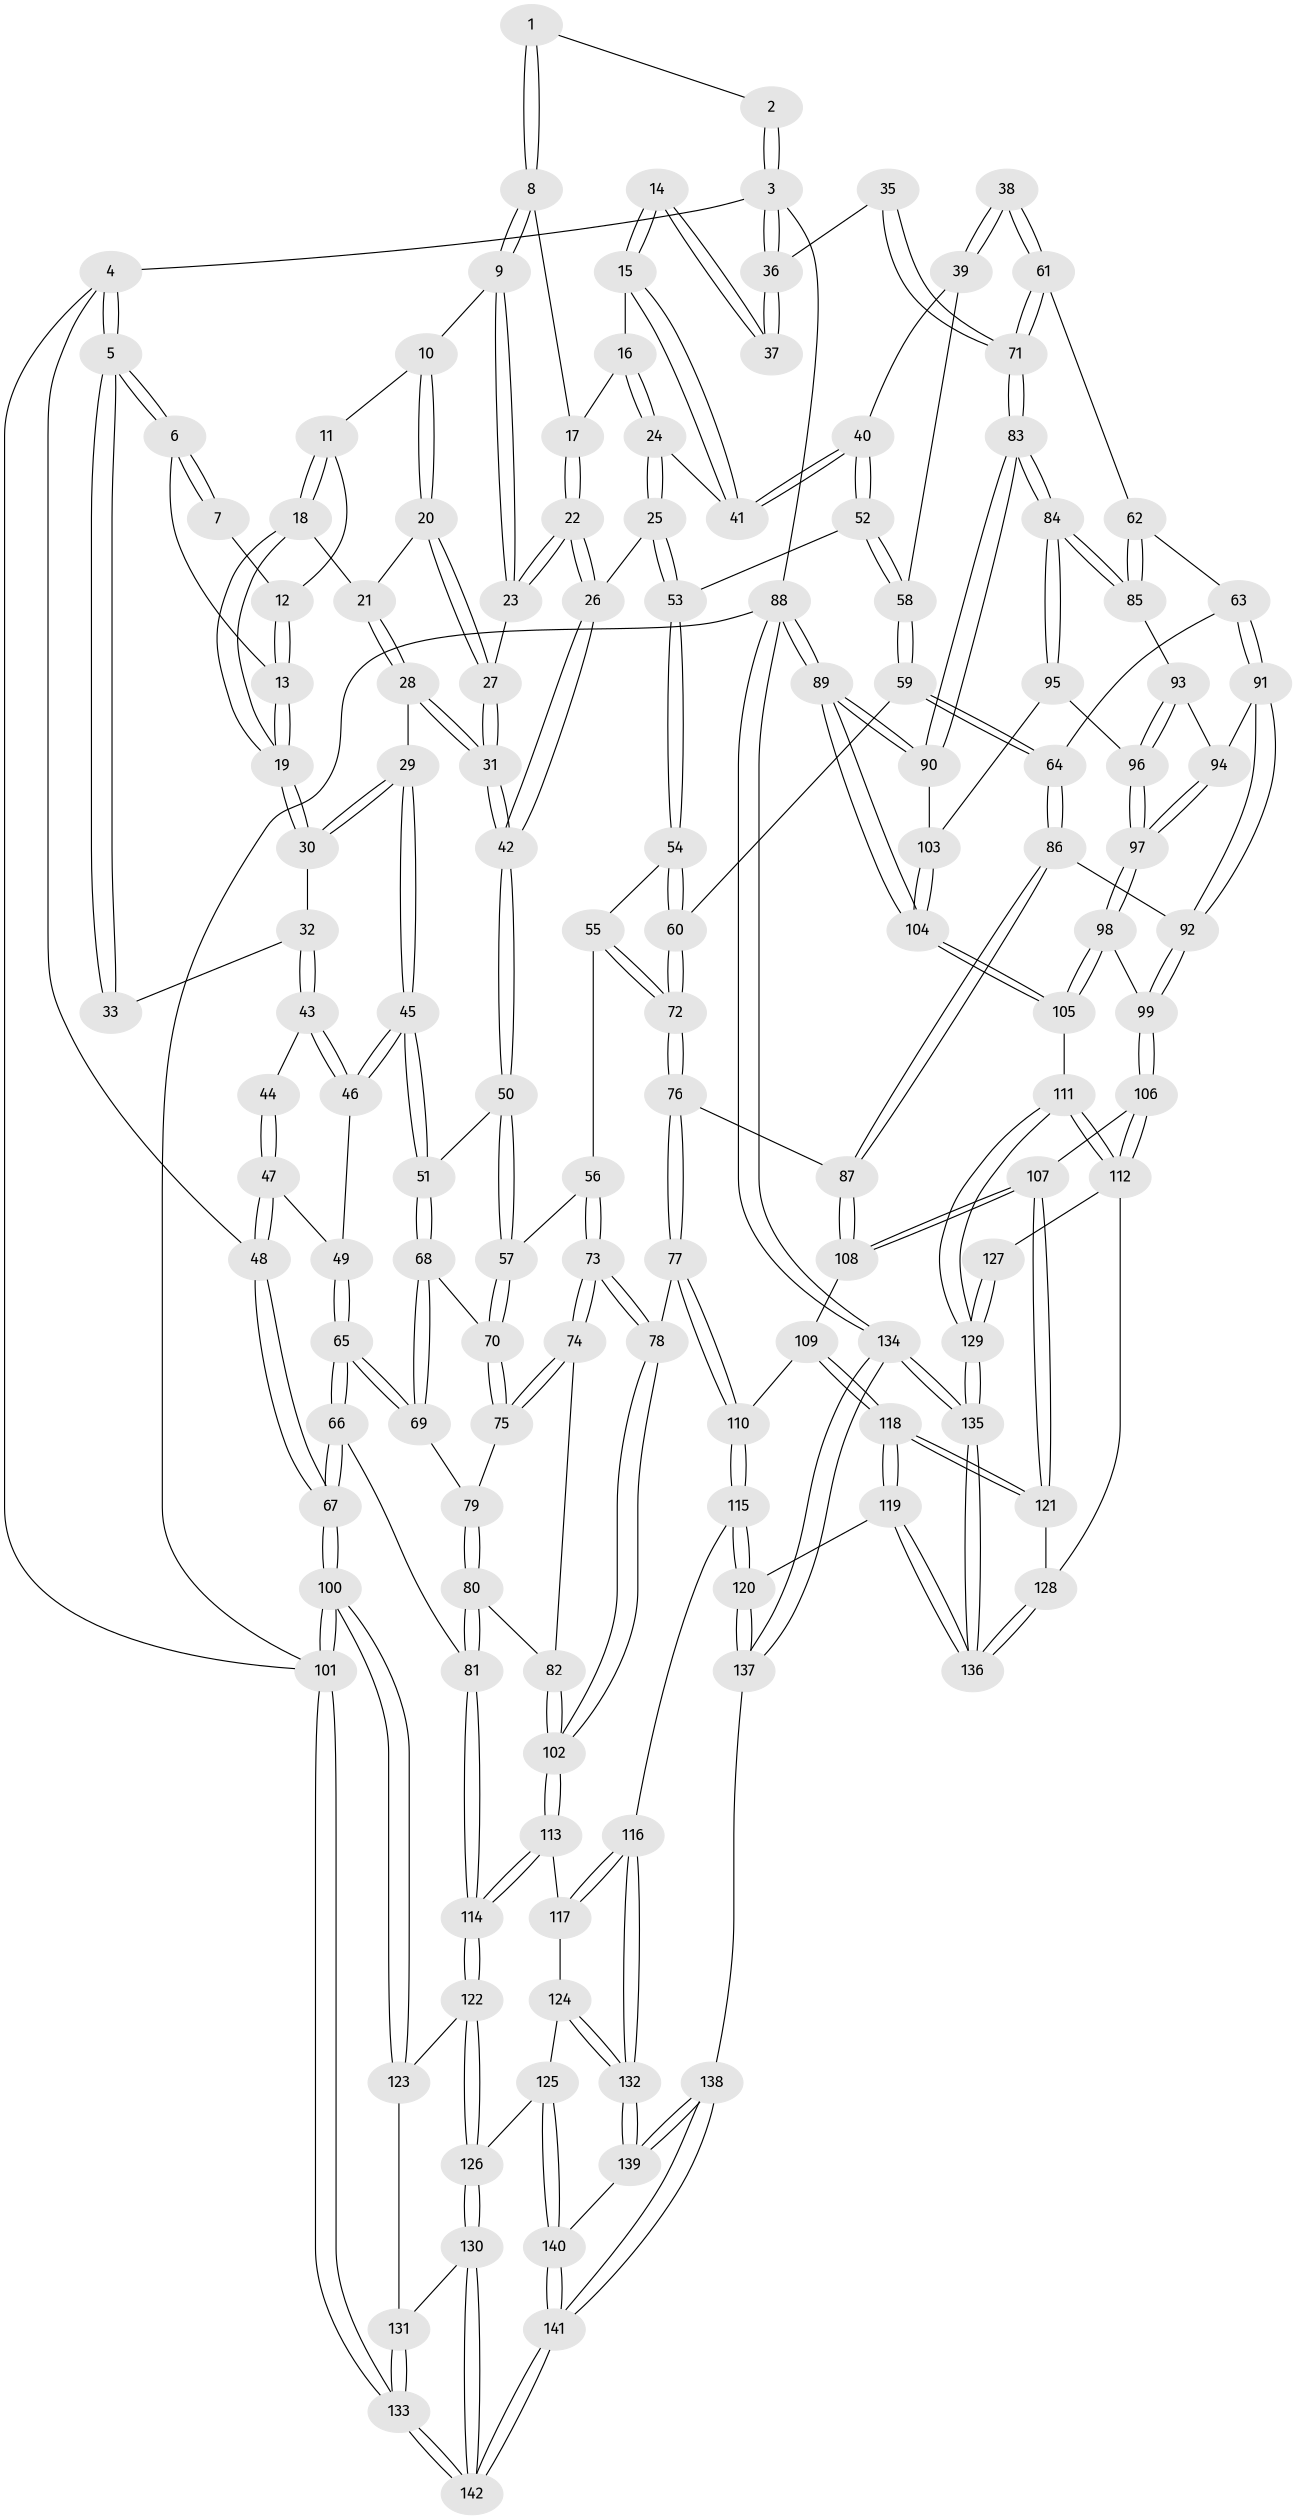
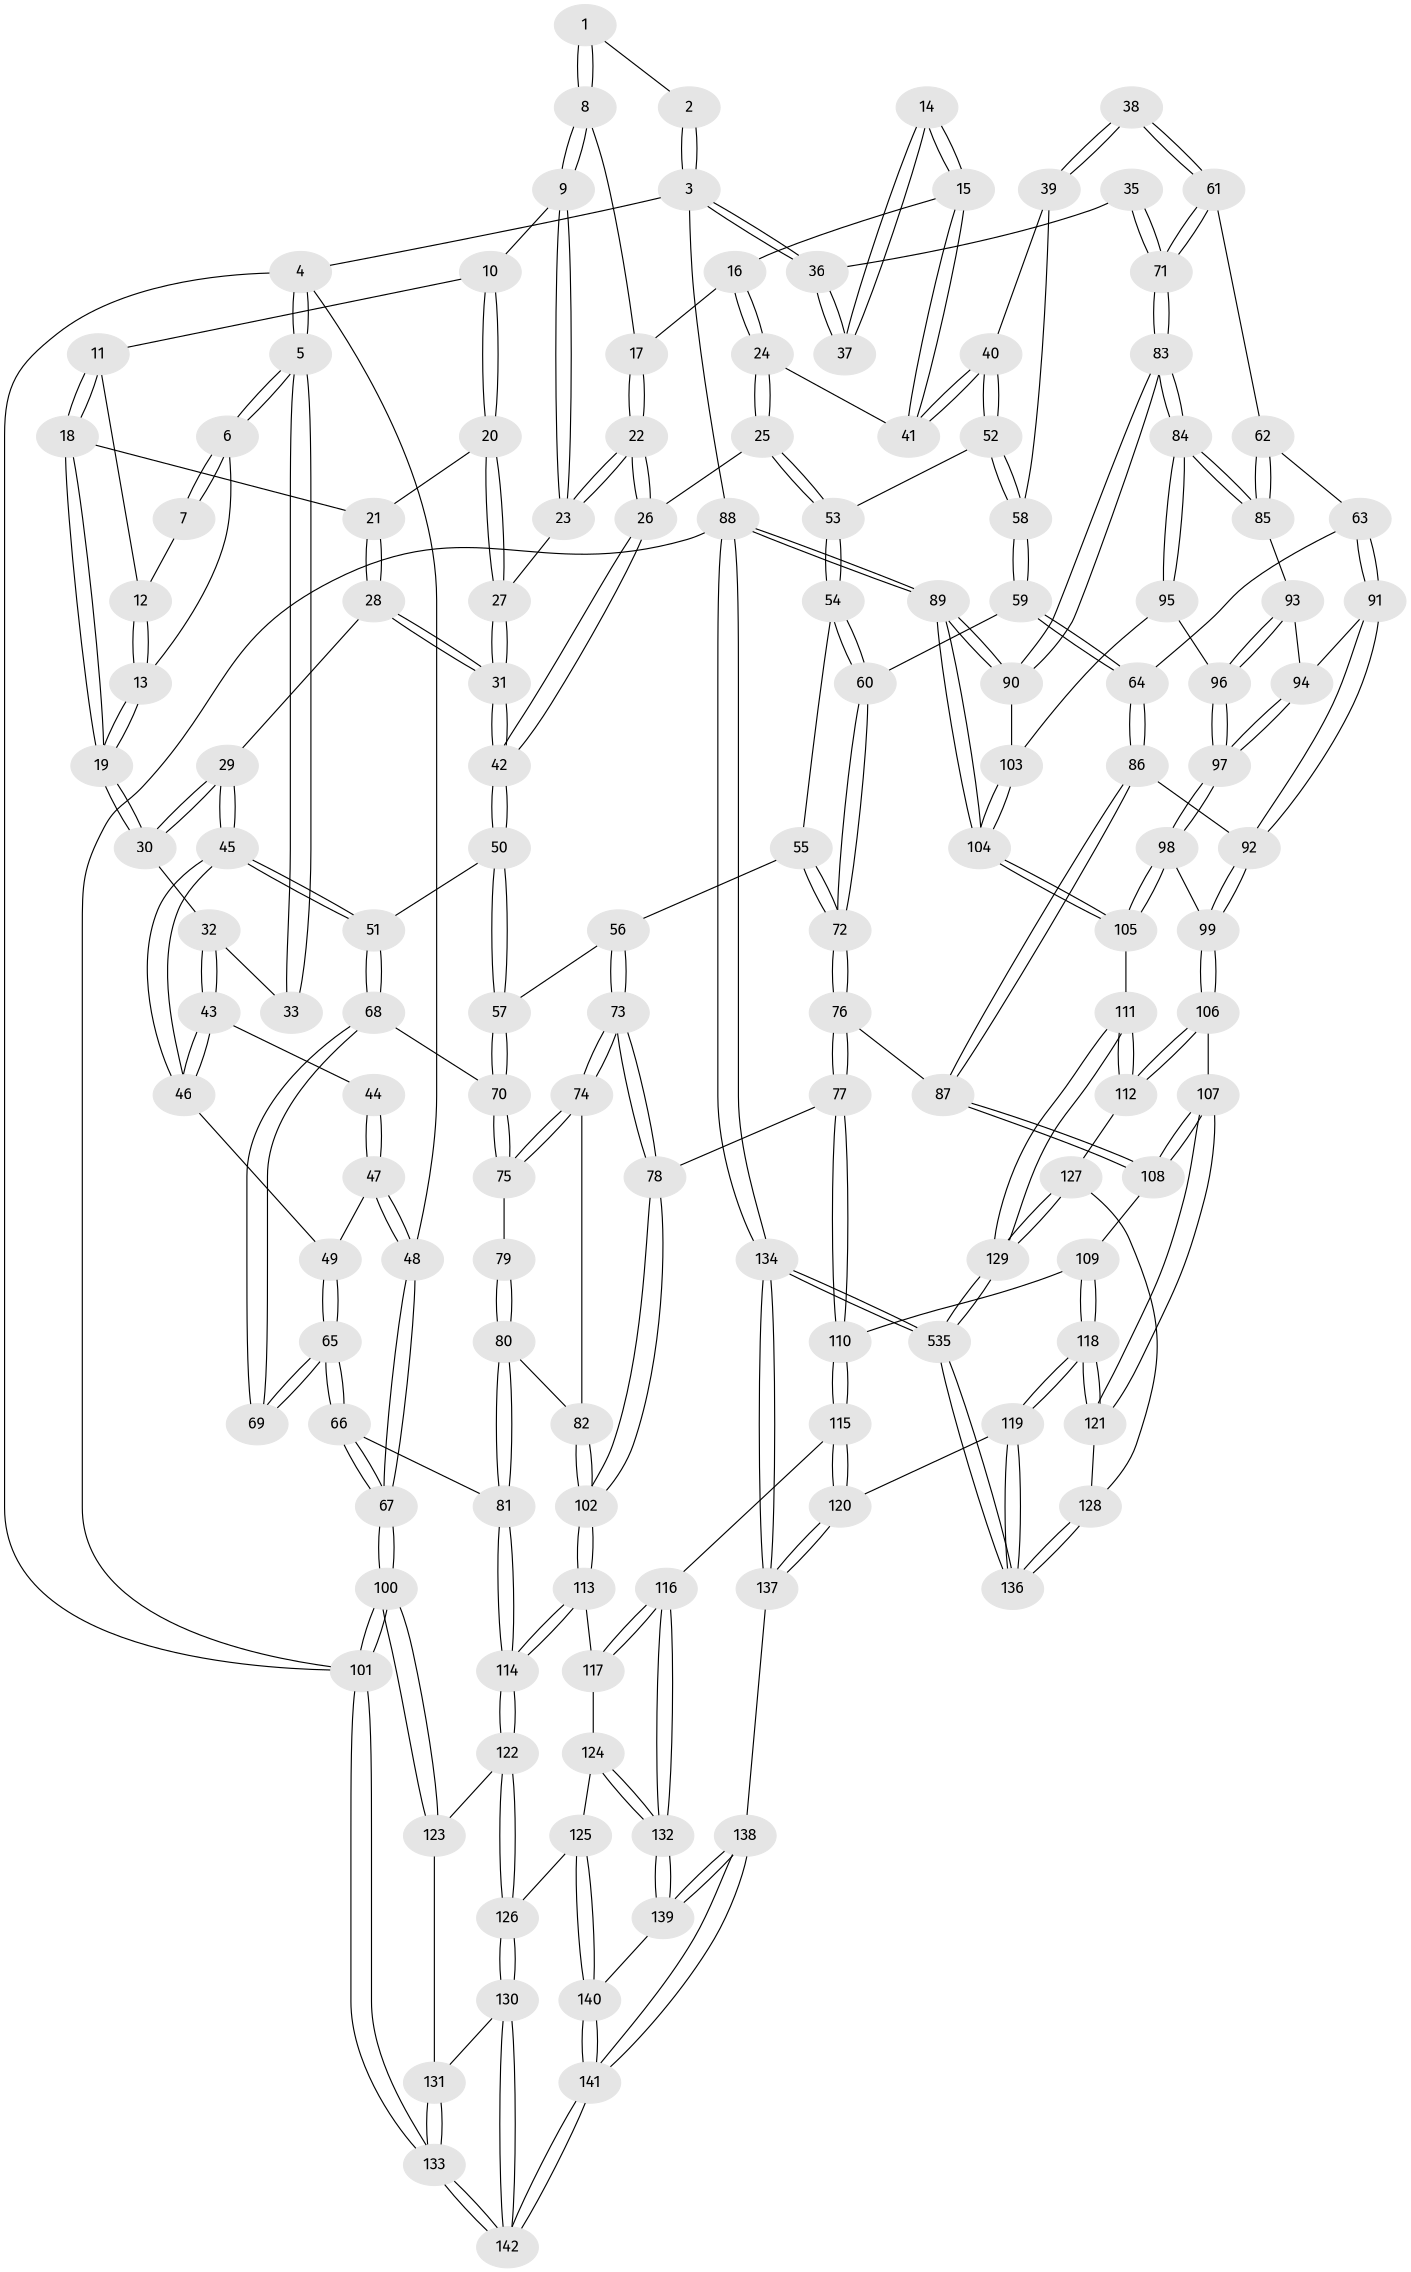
edge "112" -- "128": now "127" -- "128"
node "135": label "135" -> "535"
edge "69" -- "79": removed
